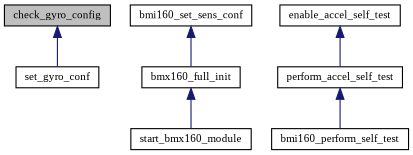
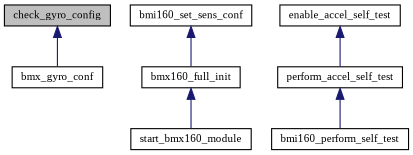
node "set_gyro_conf": label "set_gyro_conf" -> "bmx_gyro_conf"
